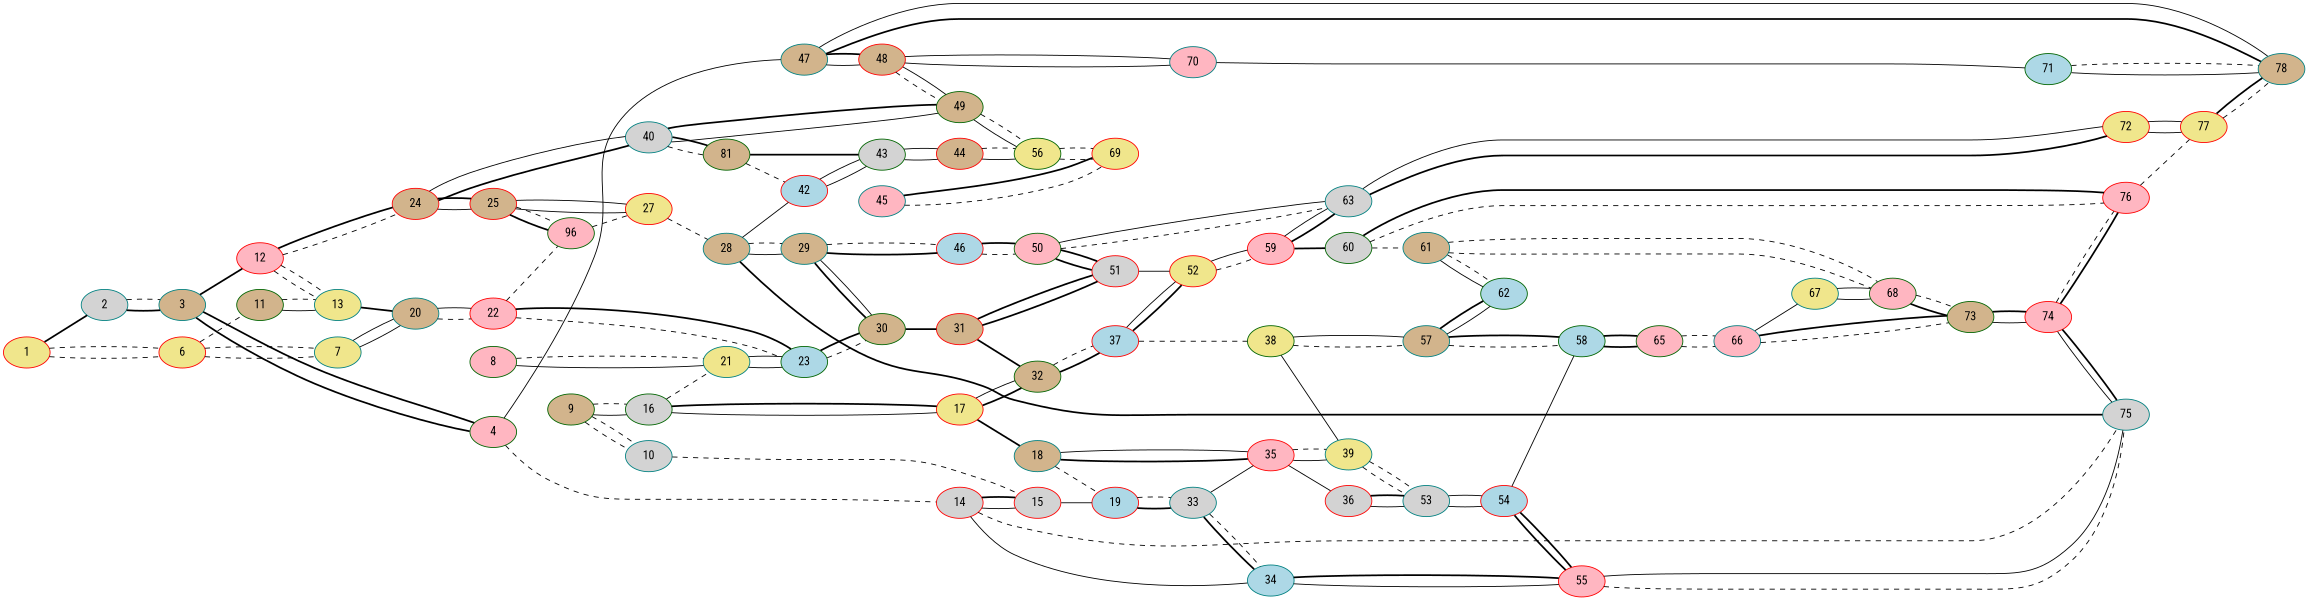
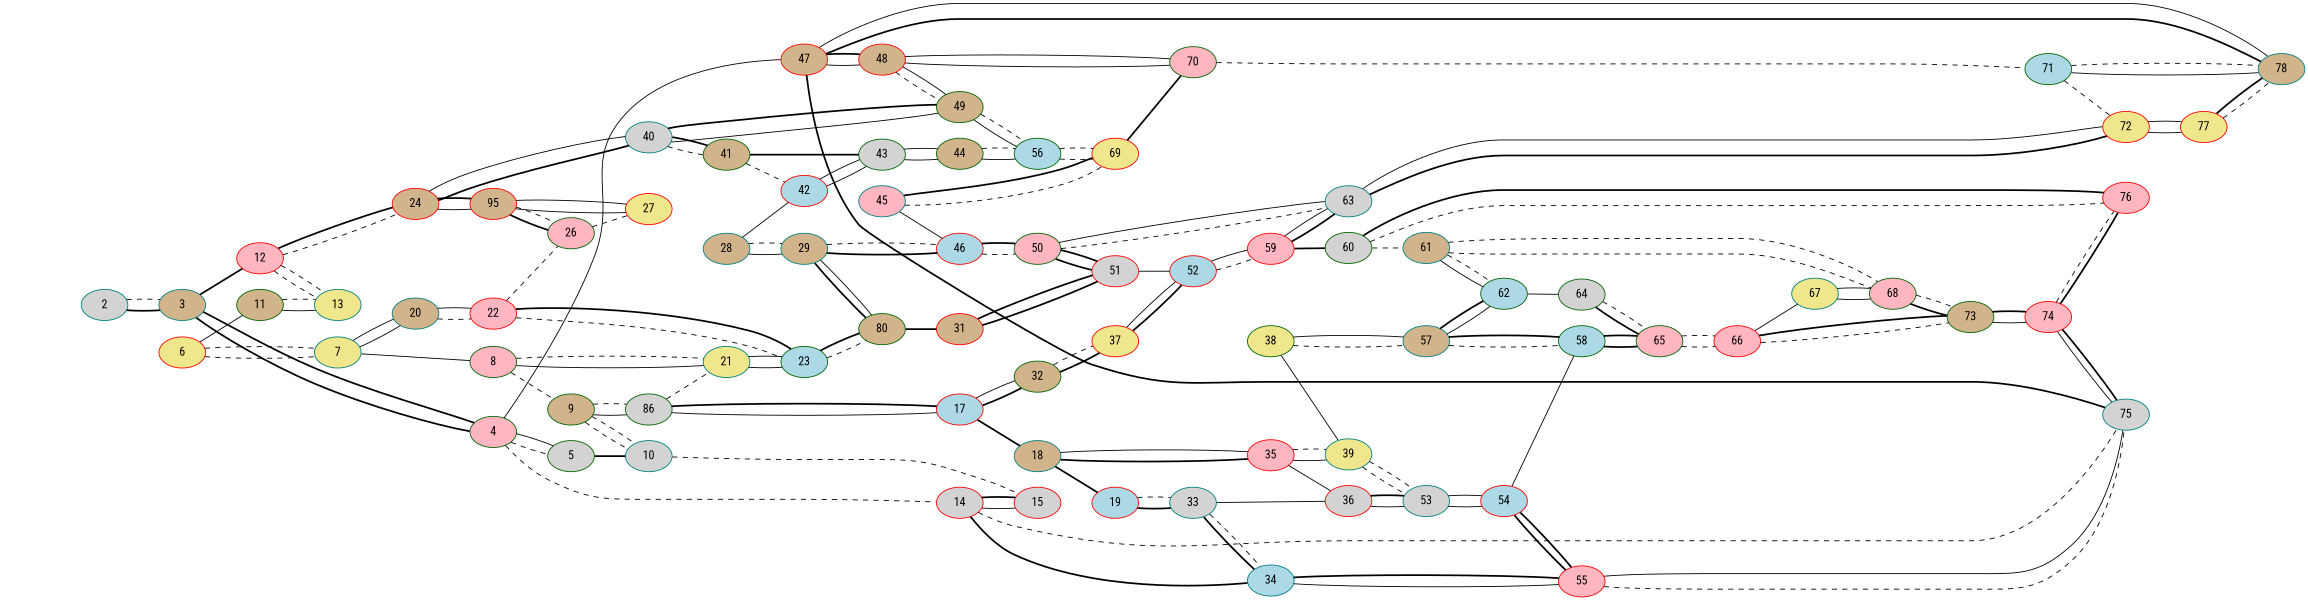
node "47": color teal -> red
node "70": color teal -> darkgreen
edge "70" -- "71": style solid -> dashed
edge "71" -- "72": added
edge "70" -- "69": added
node "44": color red -> darkgreen
node "56": fillcolor khaki -> lightblue
node "81": label "81" -> "41"
edge "77" -- "76": removed
node "25": label "25" -> "95"
edge "45" -- "46": added
edge "27" -- "28": removed
node "96": label "96" -> "26"
node "52": fillcolor khaki -> lightblue
node "64": added
edge "13" -- "20": removed
edge "11" -- "6": style dashed -> solid
node "30": label "30" -> "80"
node "37": fillcolor lightblue -> khaki
edge "37" -- "38": removed
node "66": color teal -> red
node "1": removed
edge "31" -- "32": removed
edge "7" -- "8": added
edge "8" -- "9": added
node "16": label "16" -> "86"
node "17": fillcolor khaki -> lightblue
edge "28" -- "75": now "47" -- "75"
node "5": added
edge "18" -- "19": style dashed -> bold
edge "35" -- "33": now "36" -- "33"
edge "15" -- "19": removed
edge "14" -- "34": style solid -> bold
